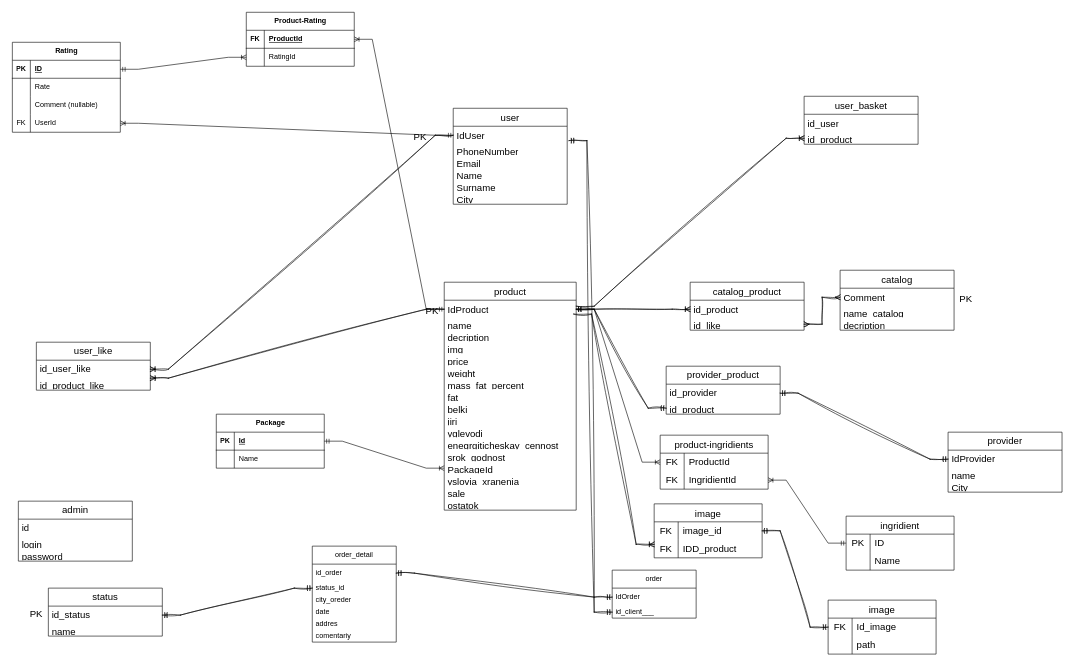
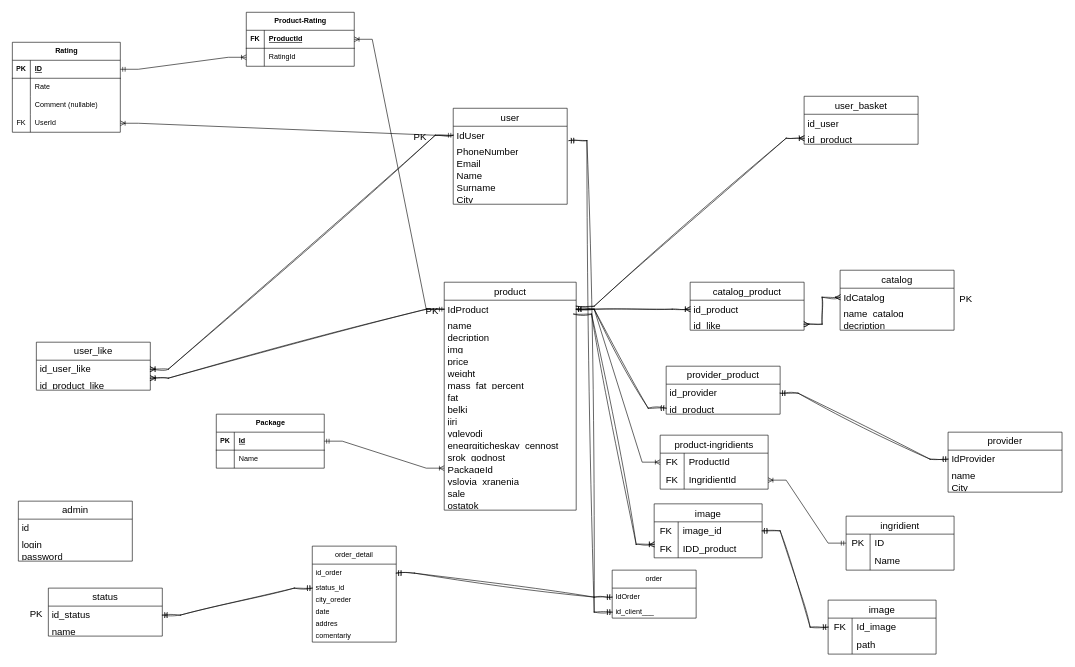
node "Comment": label "Comment" -> "IdCatalog"
